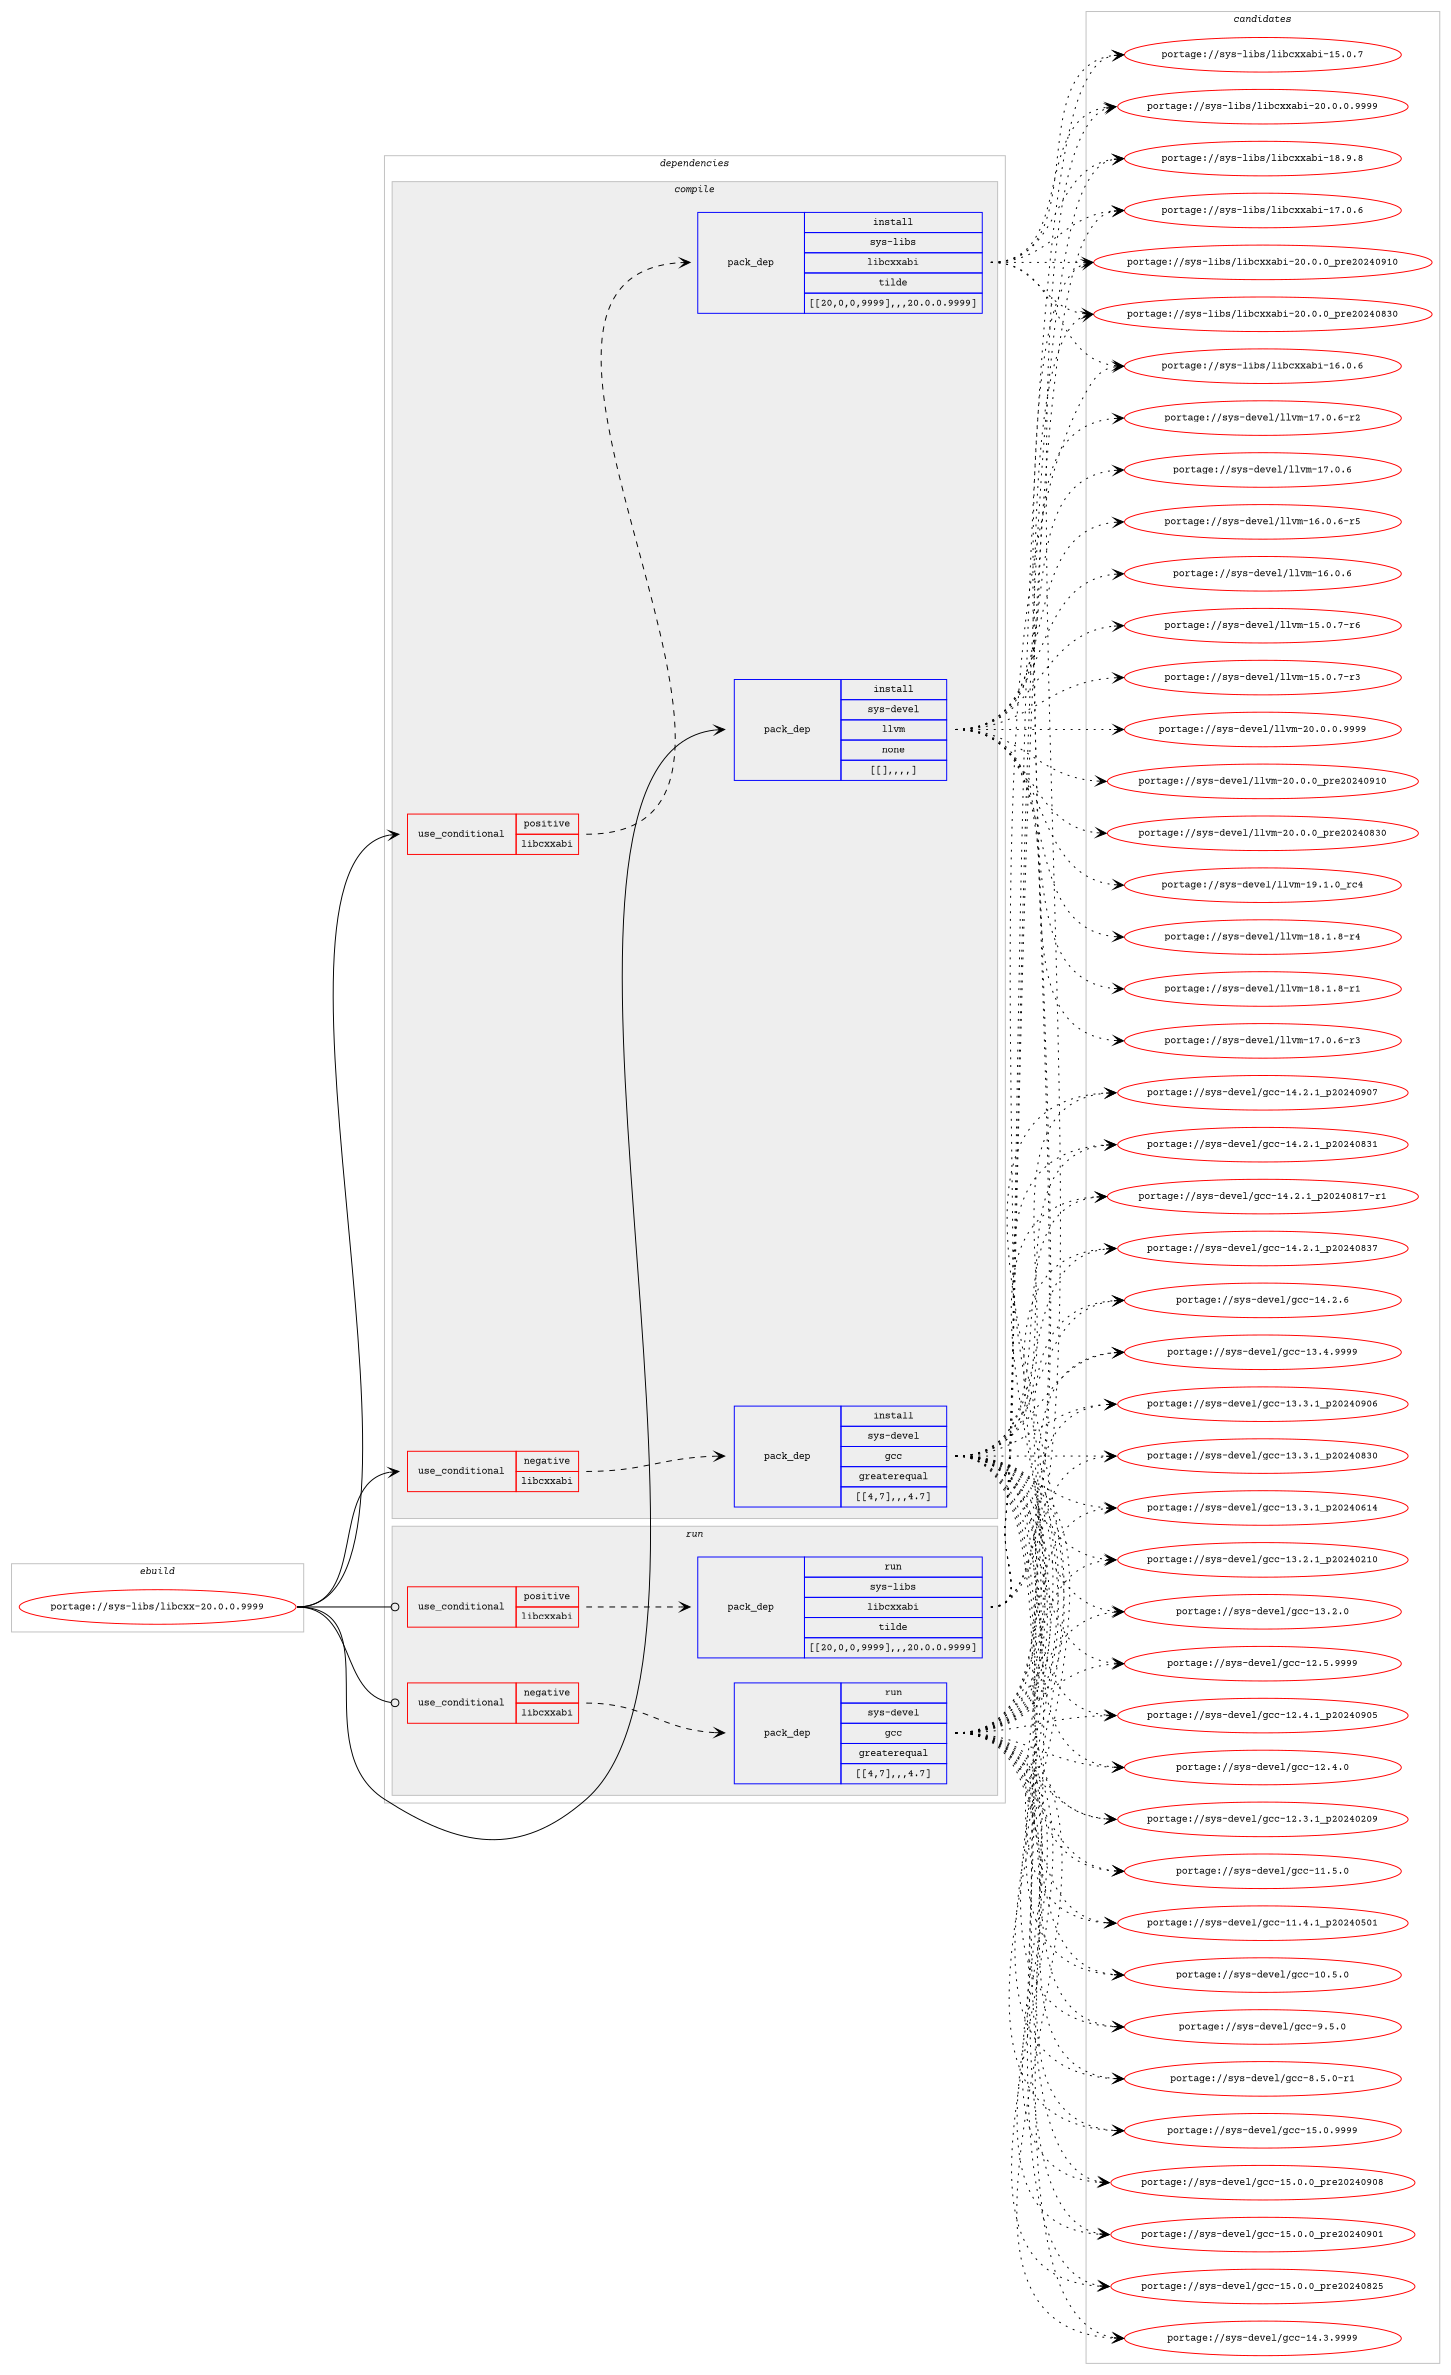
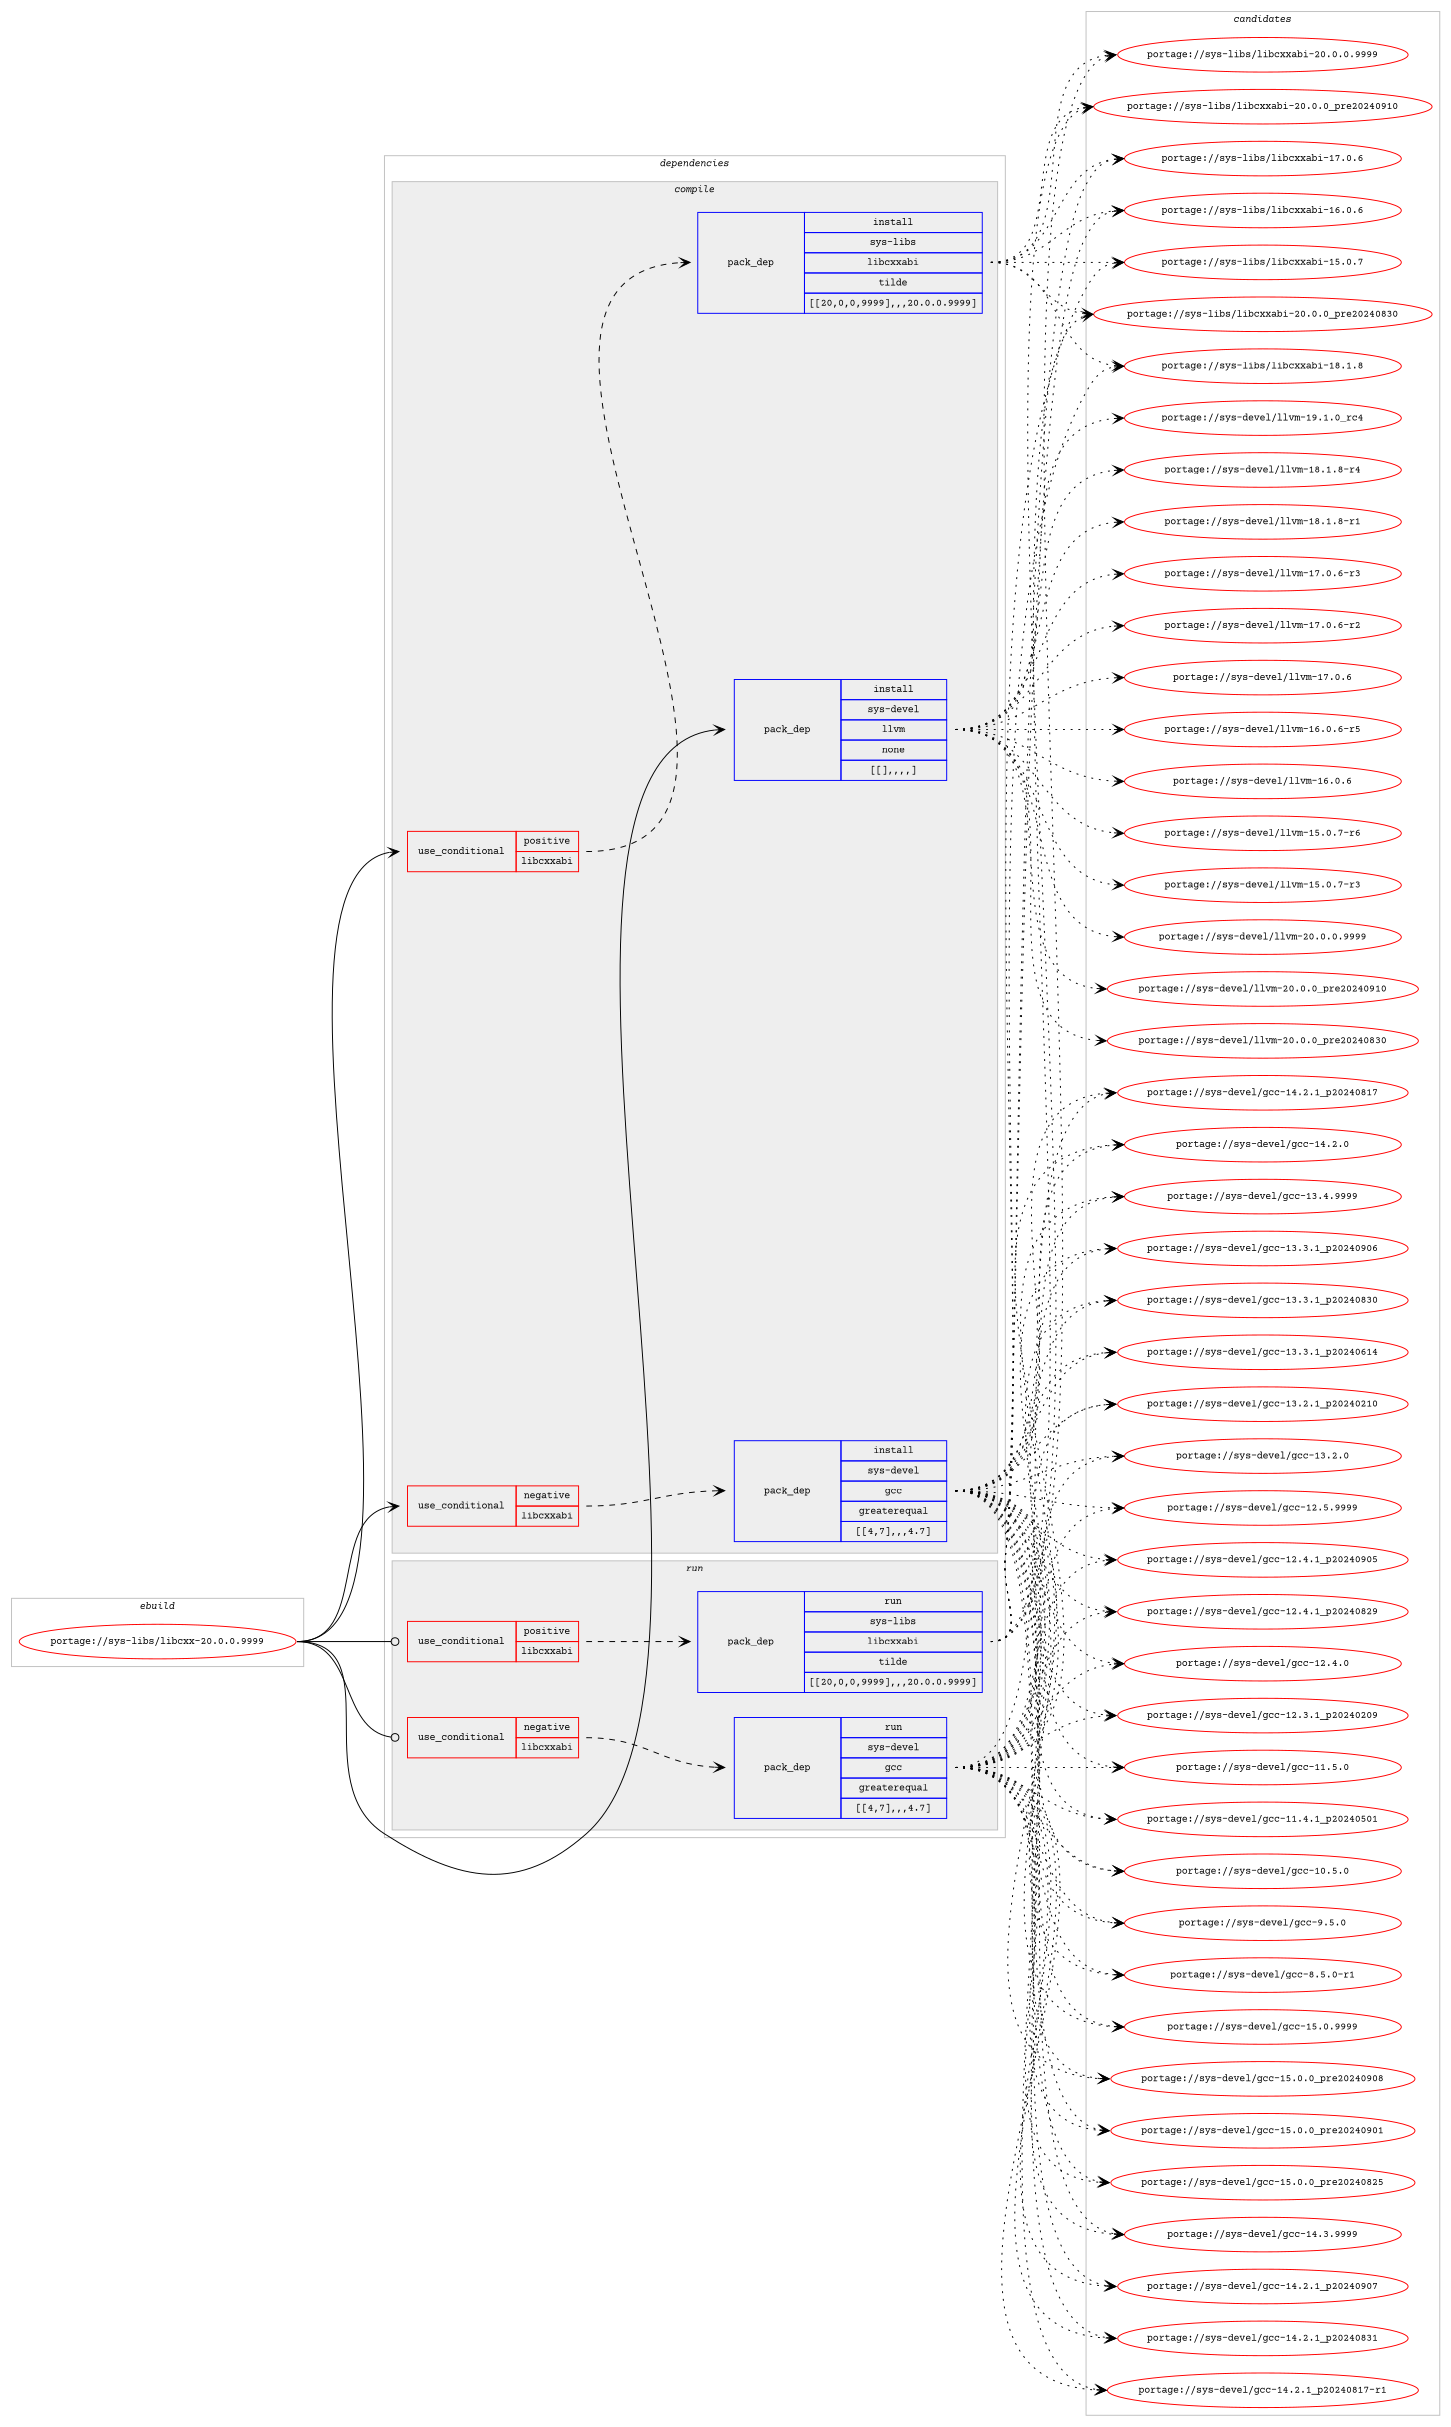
node "portage://sys-libs/libcxxabi-18.9.8": label "portage://sys-libs/libcxxabi-18.9.8" -> "portage://sys-libs/libcxxabi-18.1.8"
node "portage://sys-devel/gcc-14.2.1_p20240837": label "portage://sys-devel/gcc-14.2.1_p20240837" -> "portage://sys-devel/gcc-14.2.1_p20240817"
node "portage://sys-devel/gcc-14.2.6": label "portage://sys-devel/gcc-14.2.6" -> "portage://sys-devel/gcc-14.2.0"
node "portage://sys-devel/gcc-12.4.1_p20240829": added
